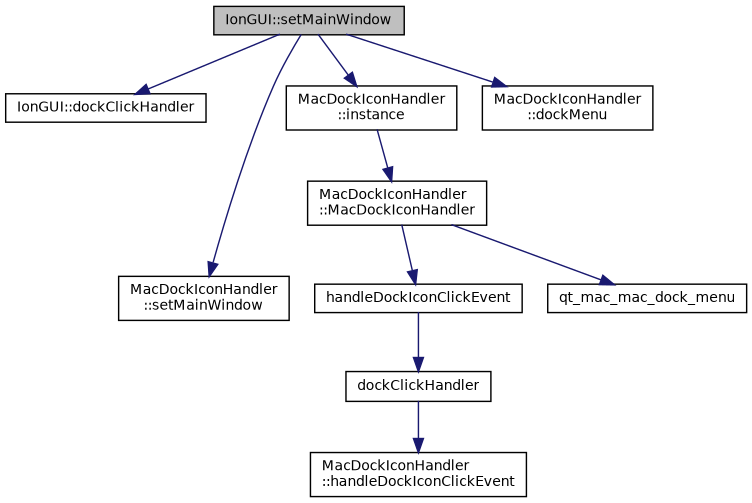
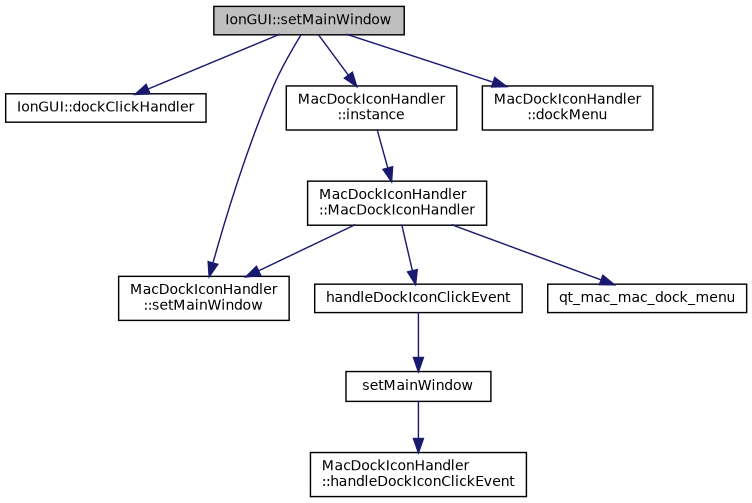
edge "MacDockIconHandler ::MacDockIconHandler" -> "MacDockIconHandler ::setMainWindow": added
node "dockClickHandler": label "dockClickHandler" -> "setMainWindow"
